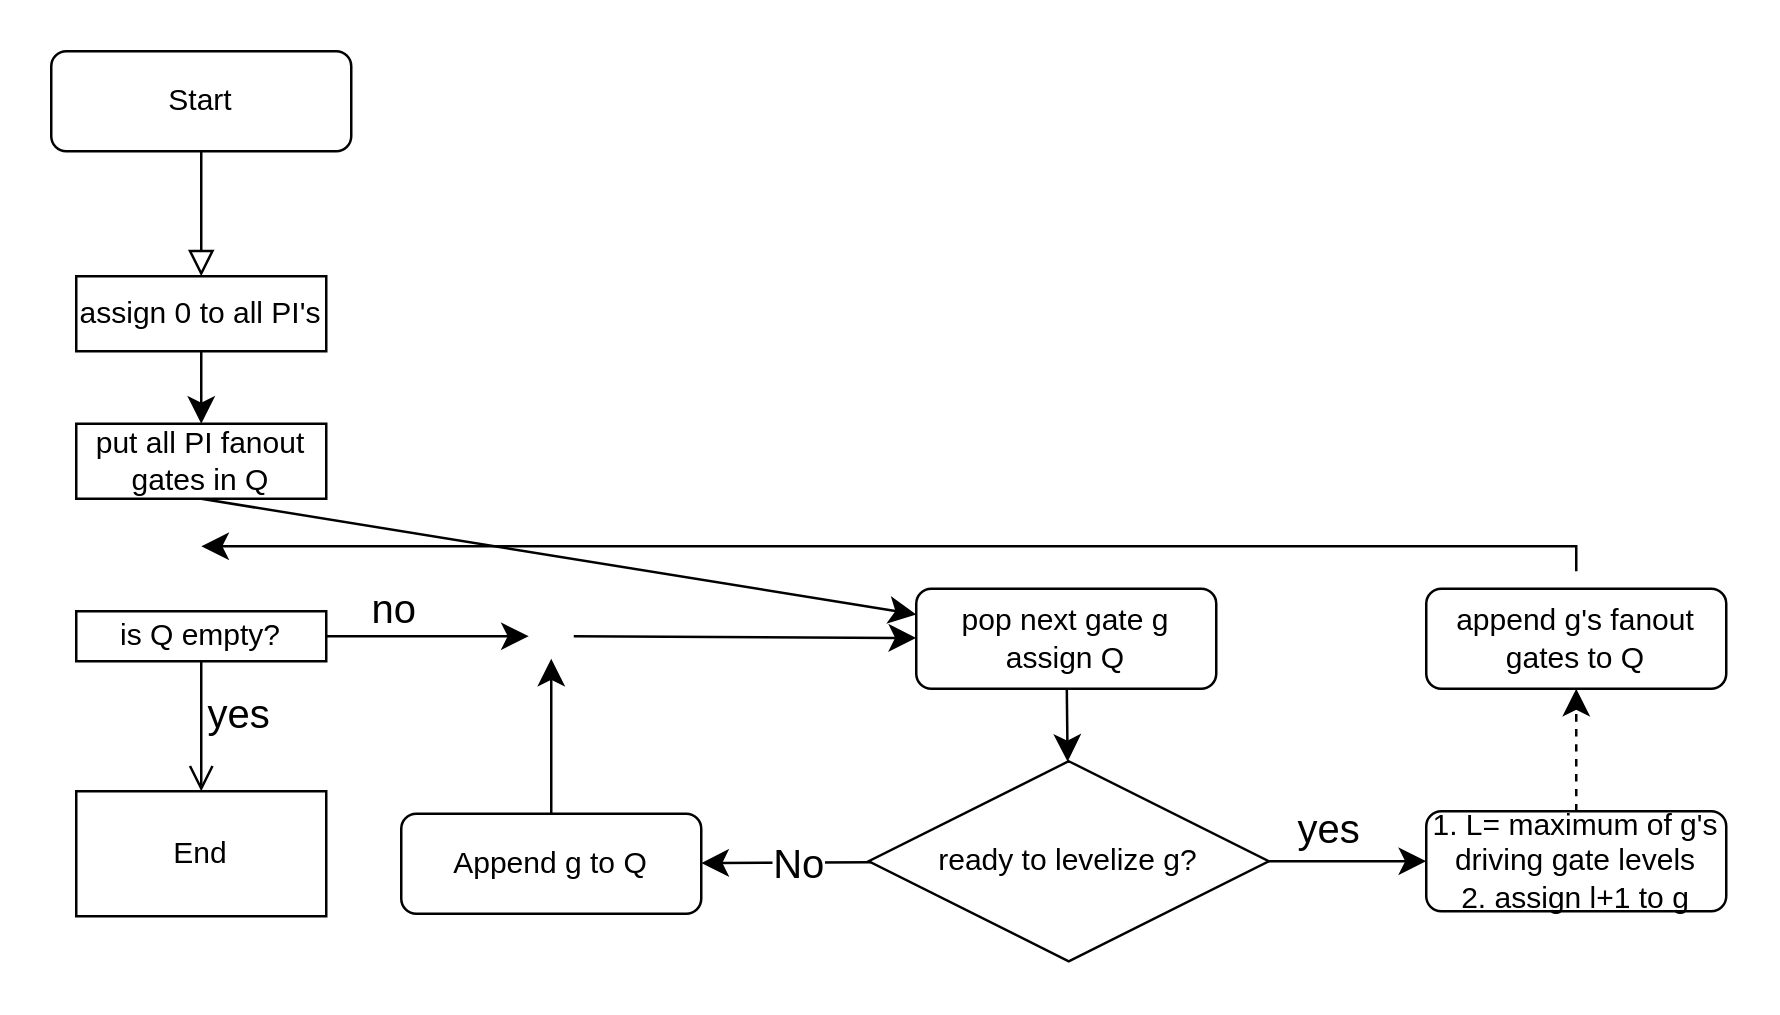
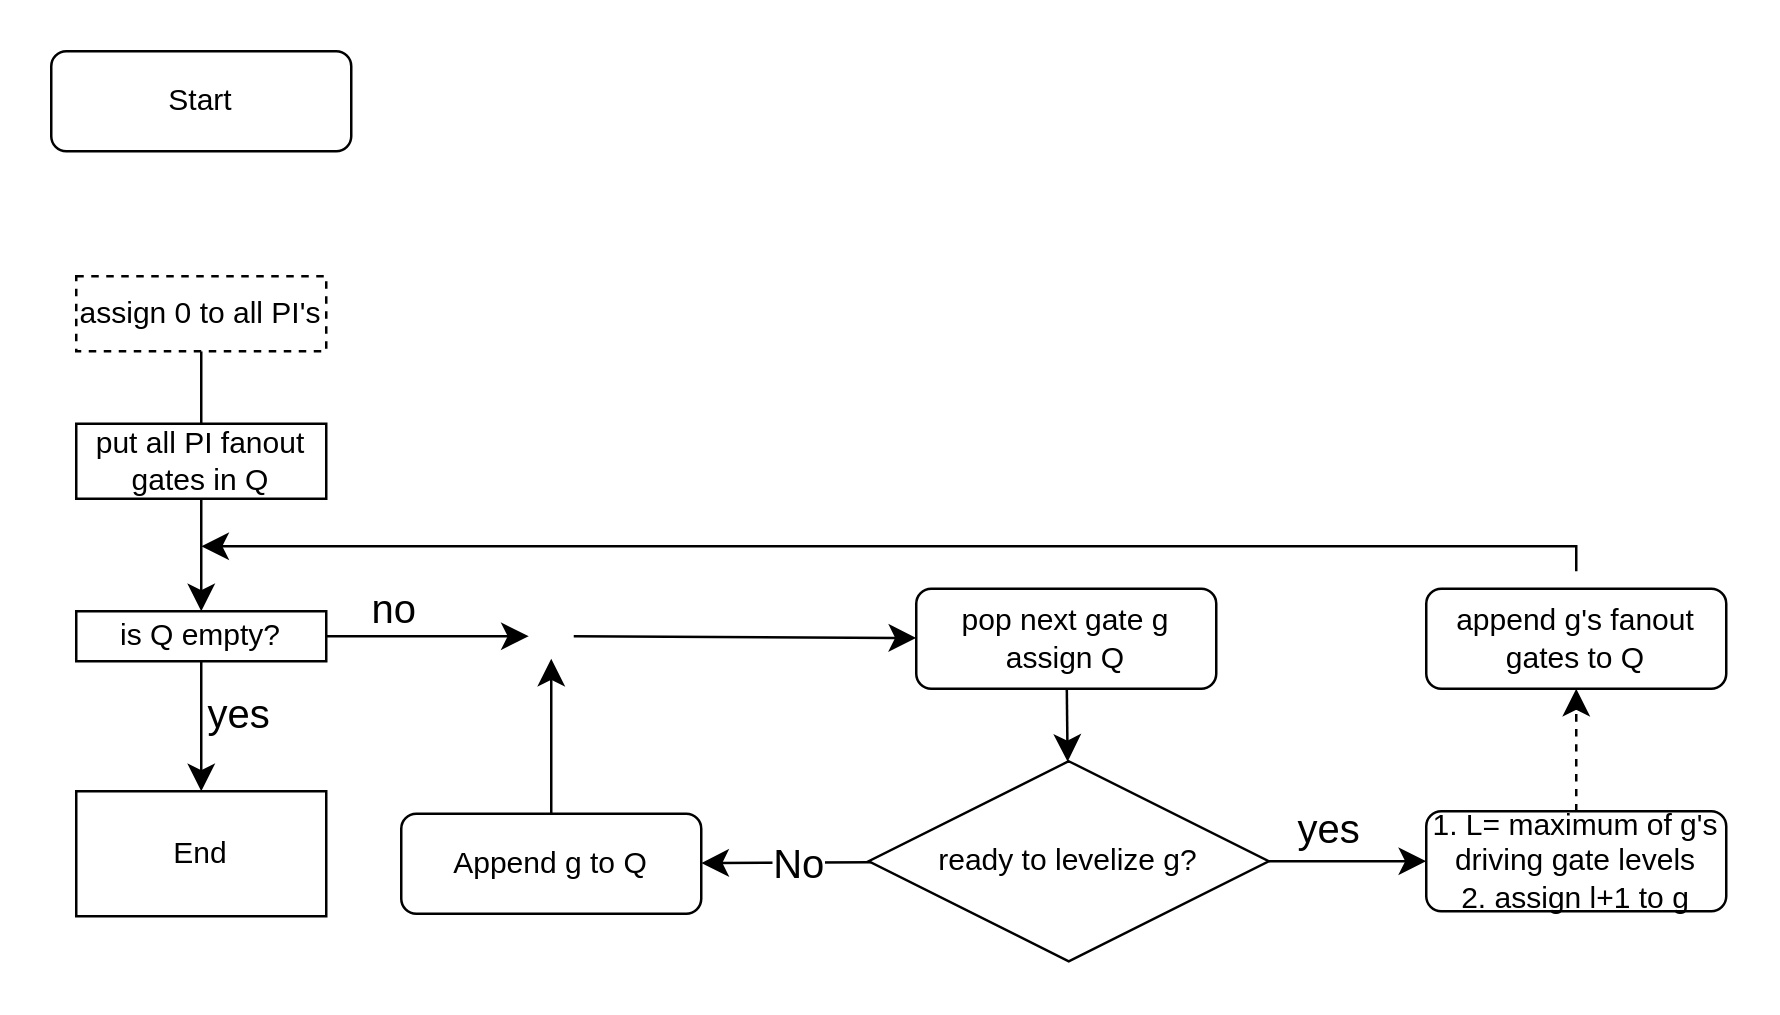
edge "Start" -> "assign 0 to all PI's": removed
node "assign 0 to all PI's": style solid -> dashed
edge "assign 0 to all PI's" -> "put all PI fanout gates in Q": arrowhead classic -> none
edge "put all PI fanout gates in Q" -> "pop next gate g assign Q": now "put all PI fanout gates in Q" -> "is Q empty?"
edge "is Q empty?" -> "End": arrowhead open -> classic
